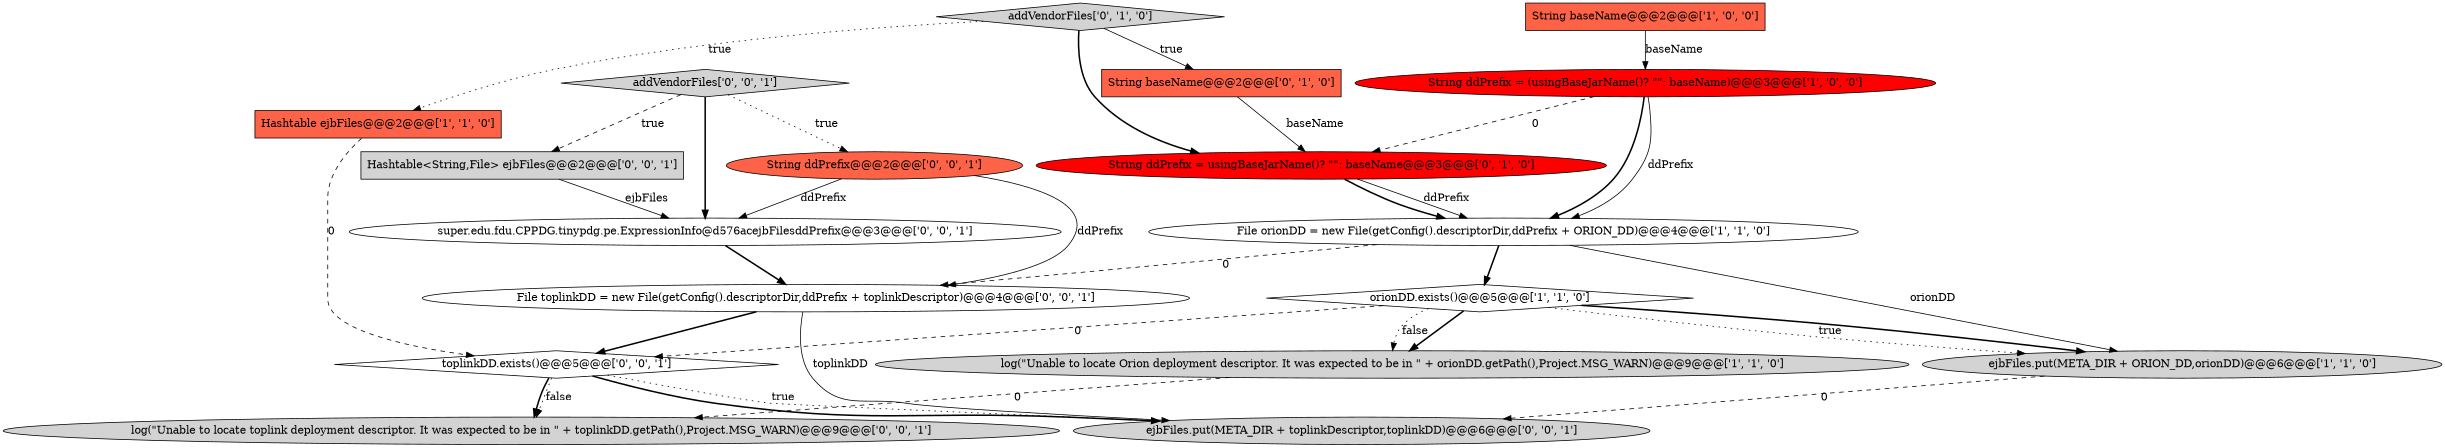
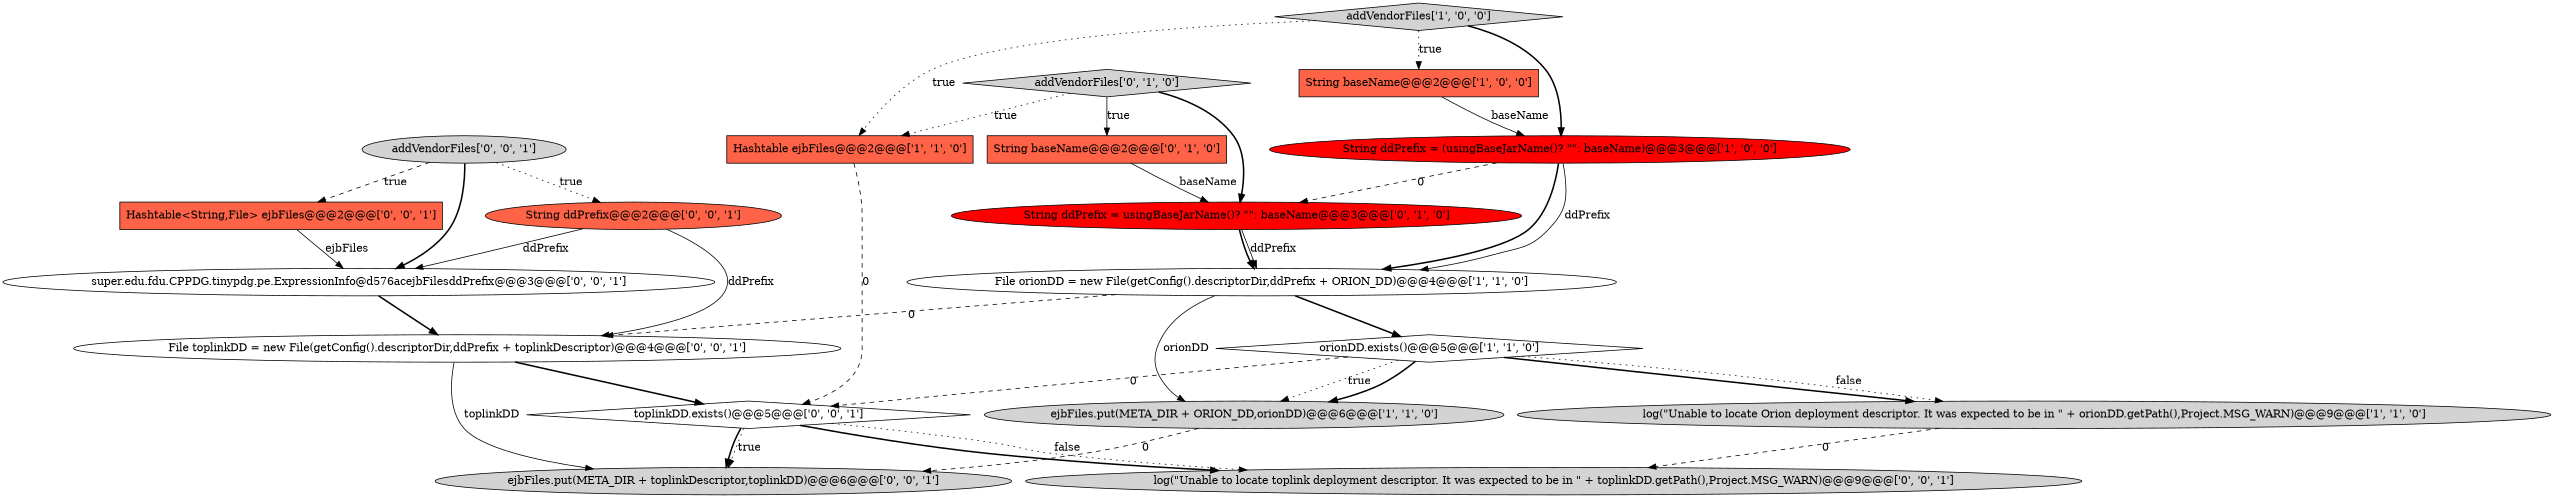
node "addVendorFiles['1', '0', '0']": added
node "addVendorFiles['0', '0', '1']": shape diamond -> ellipse
node "Hashtable<String,File> ejbFiles@@@2@@@['0', '0', '1']": fillcolor lightgray -> tomato
